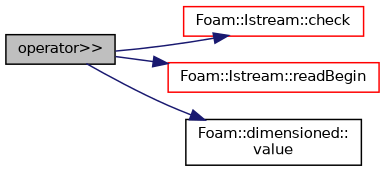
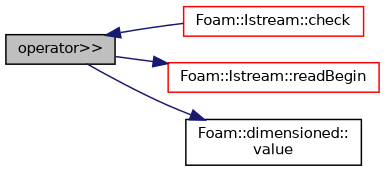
edge "operator>>" -> "Foam::Istream::check": reversed
